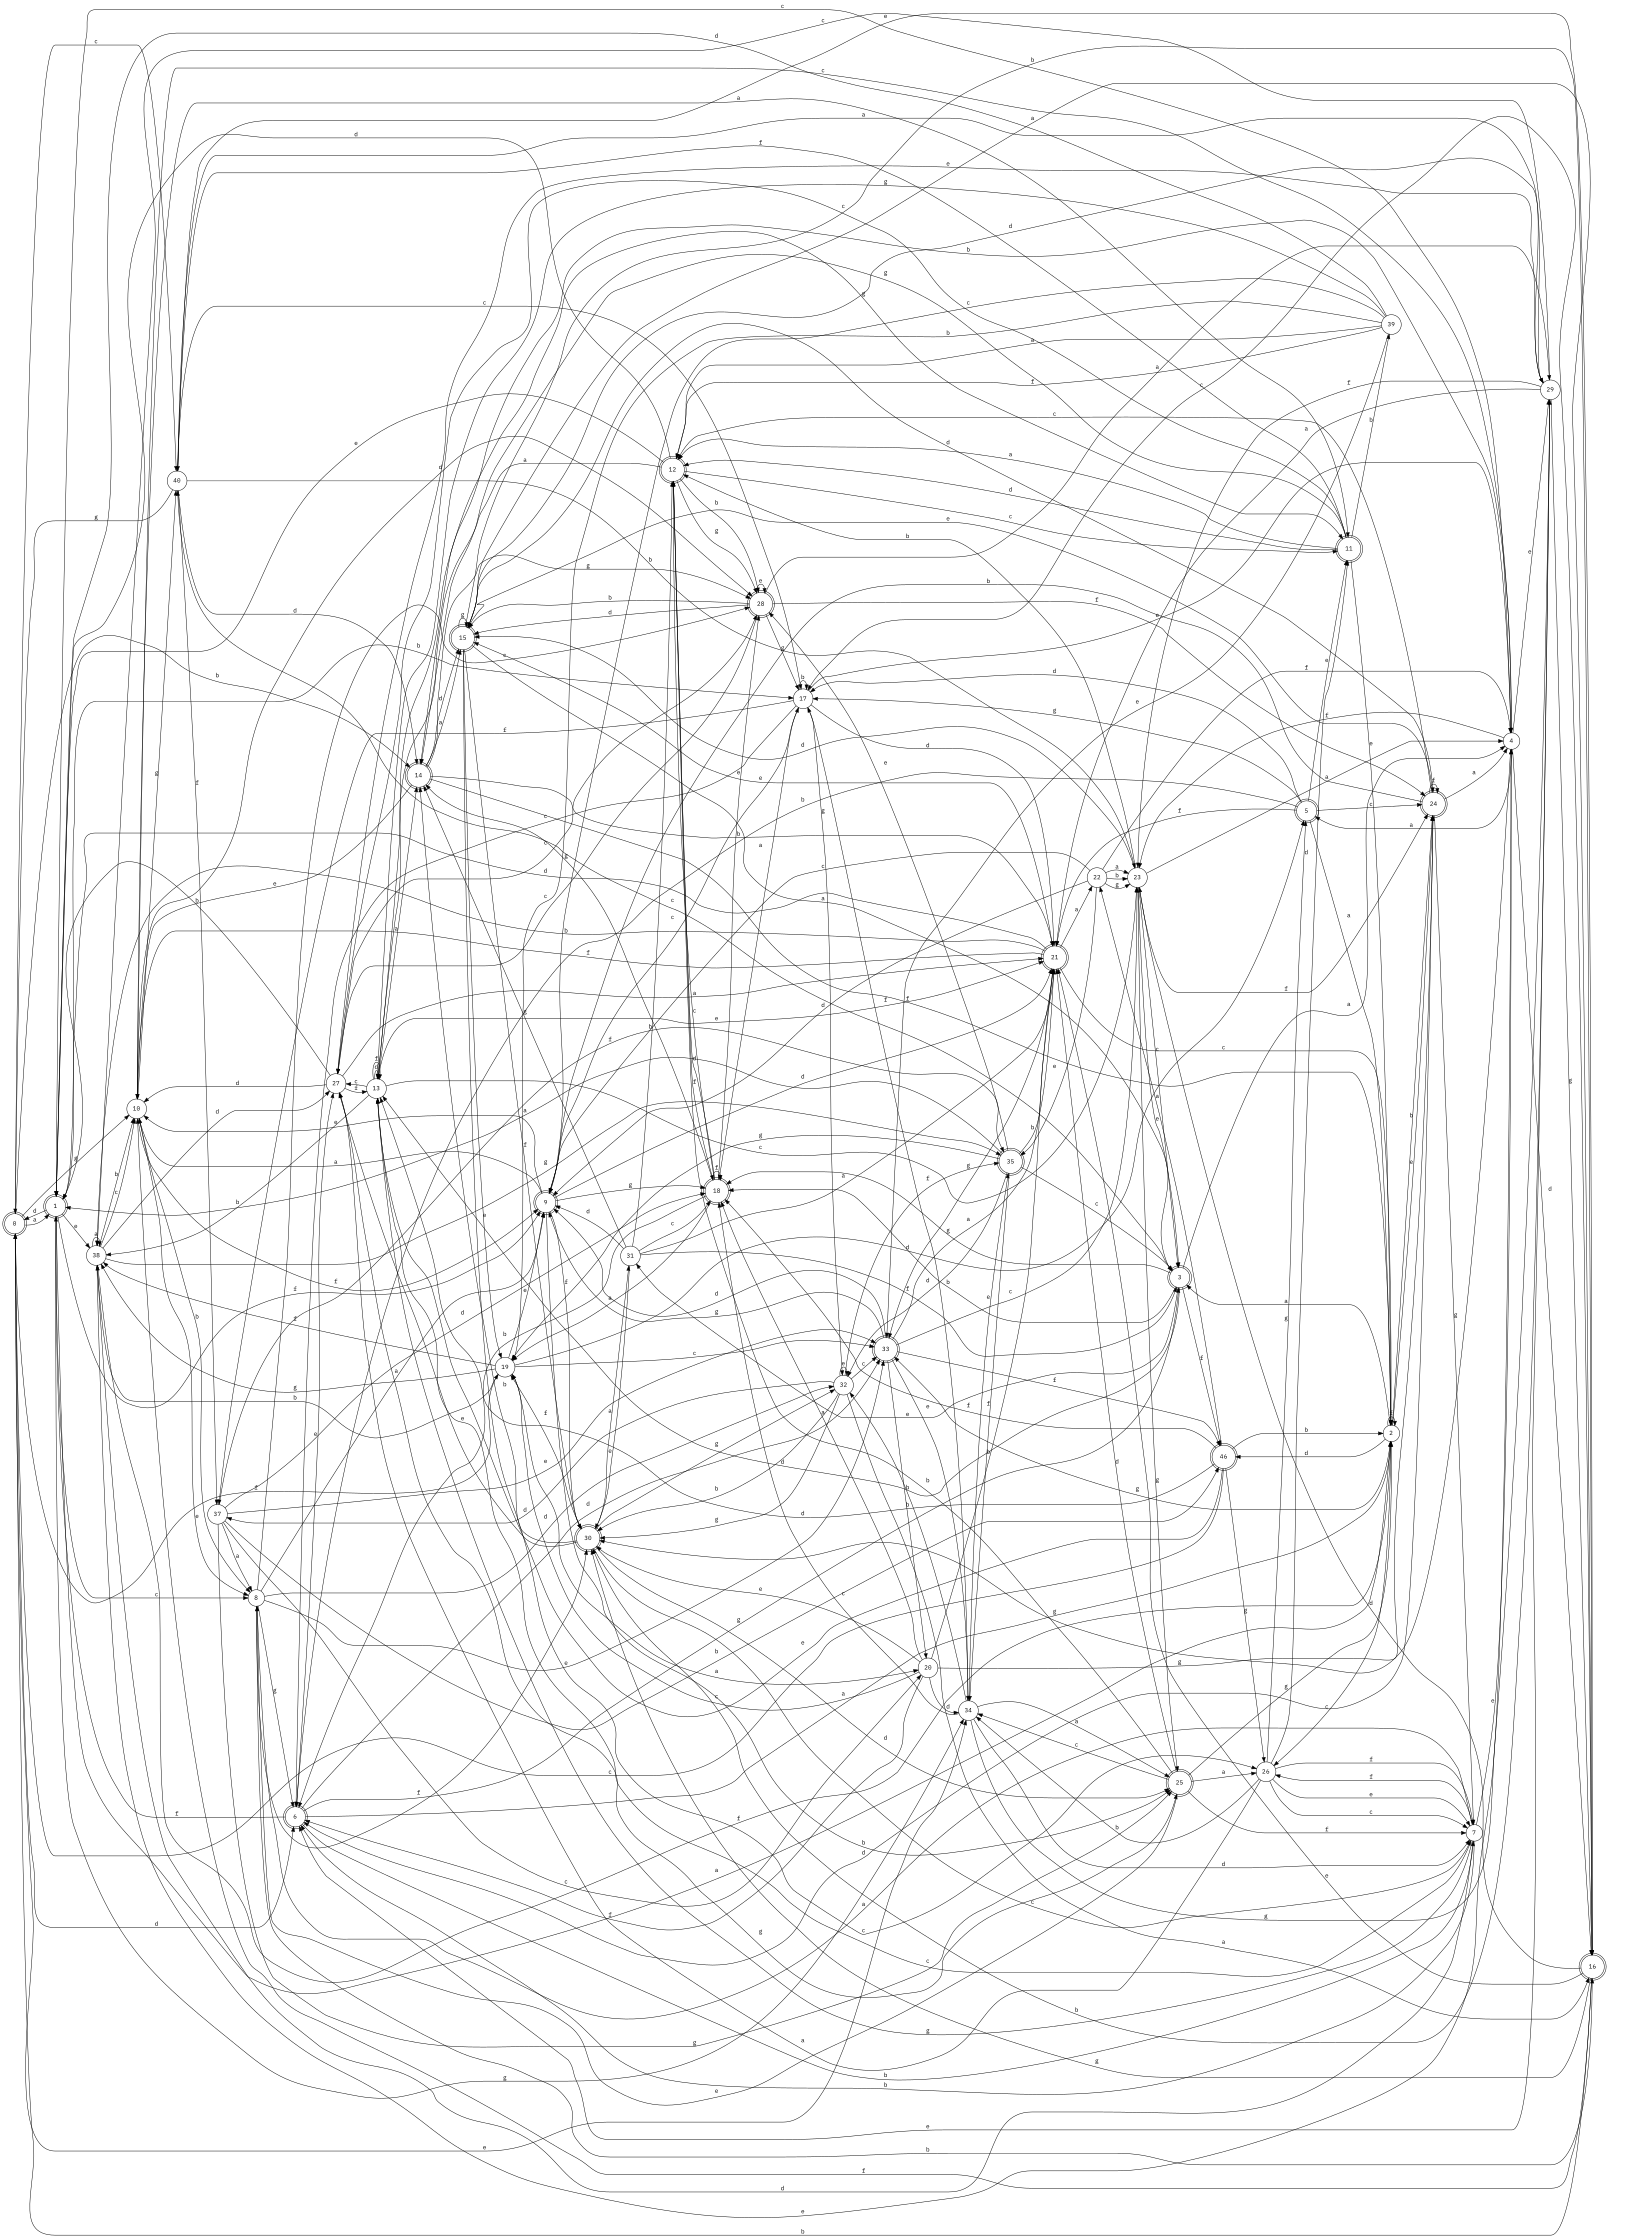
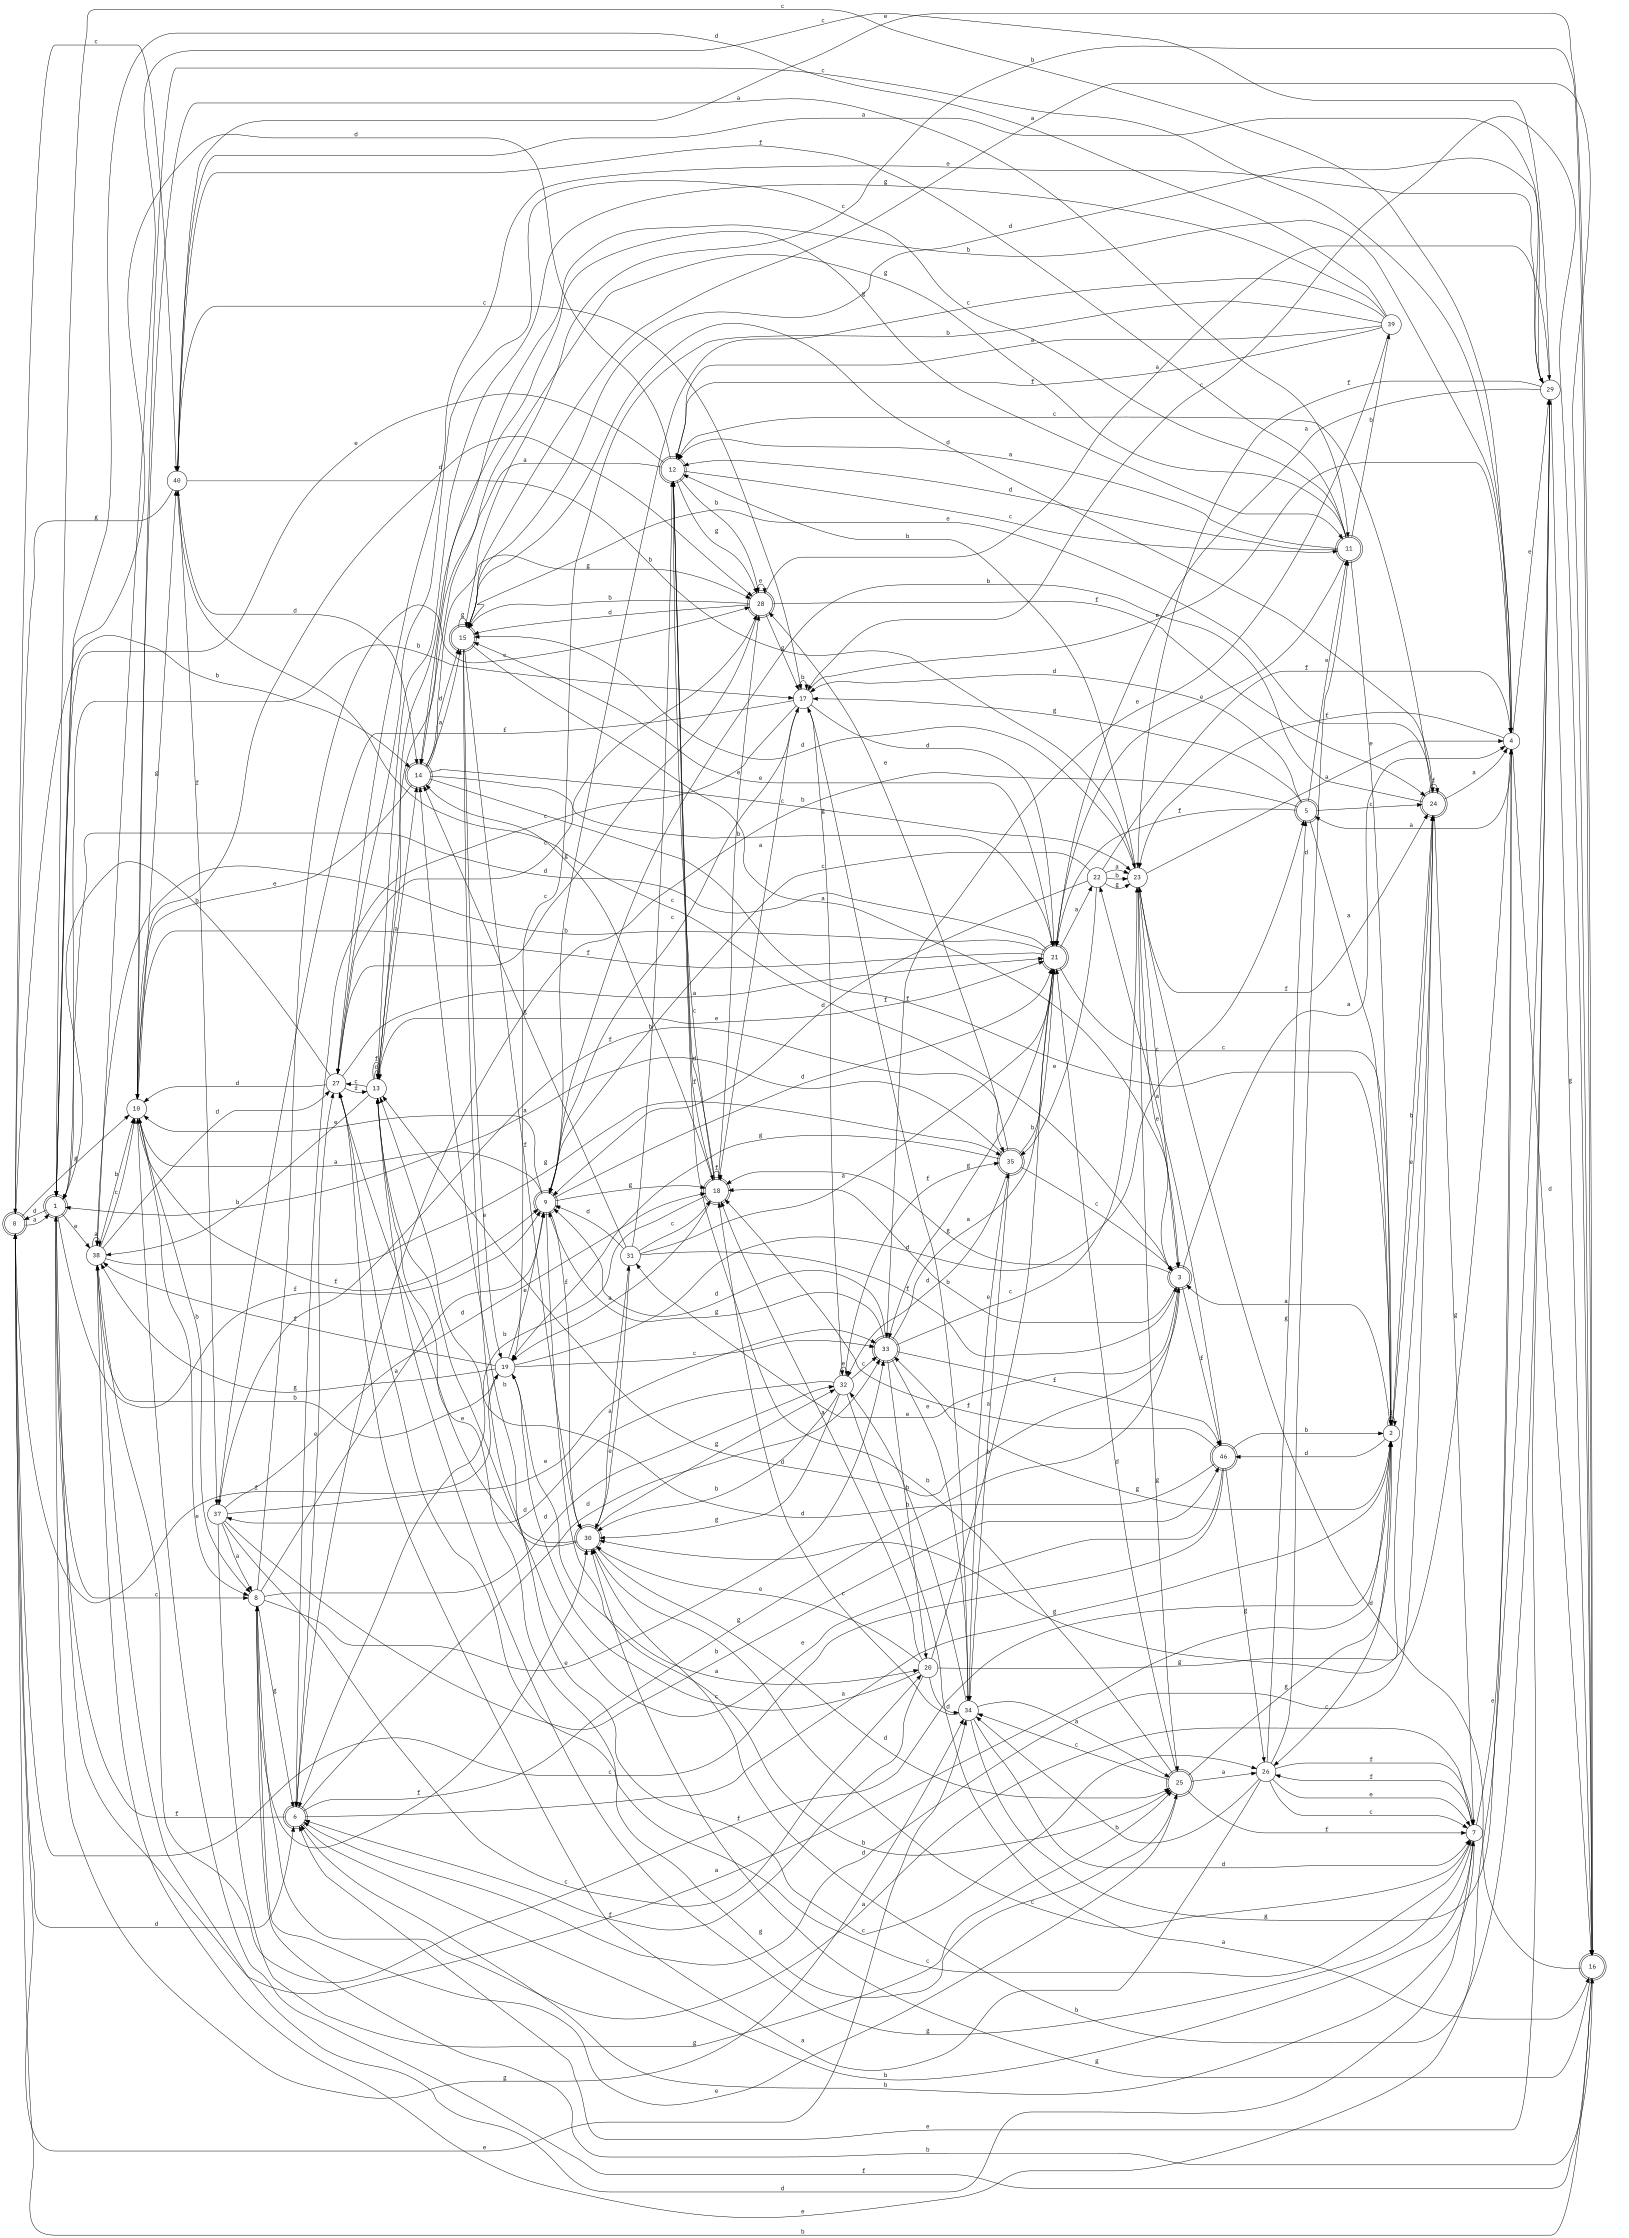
edge "13" -> "23": now "14" -> "23"
edge "35" -> "34": label "f" -> "a"
edge "30" -> "19": removed, label "f"
edge "16" -> "21": now "11" -> "21"
